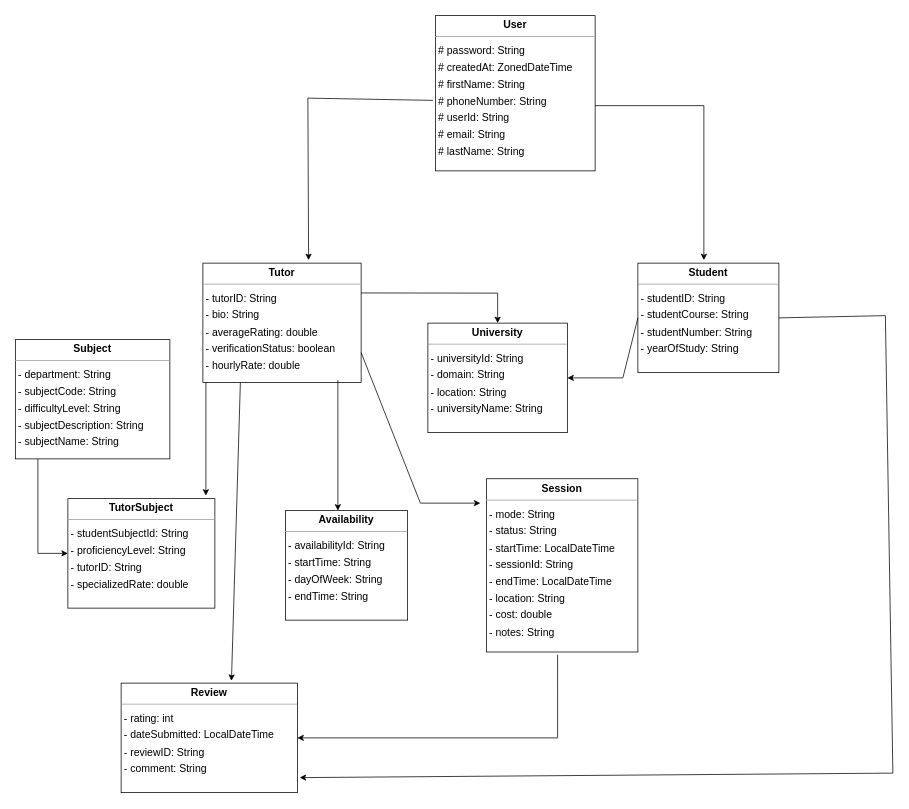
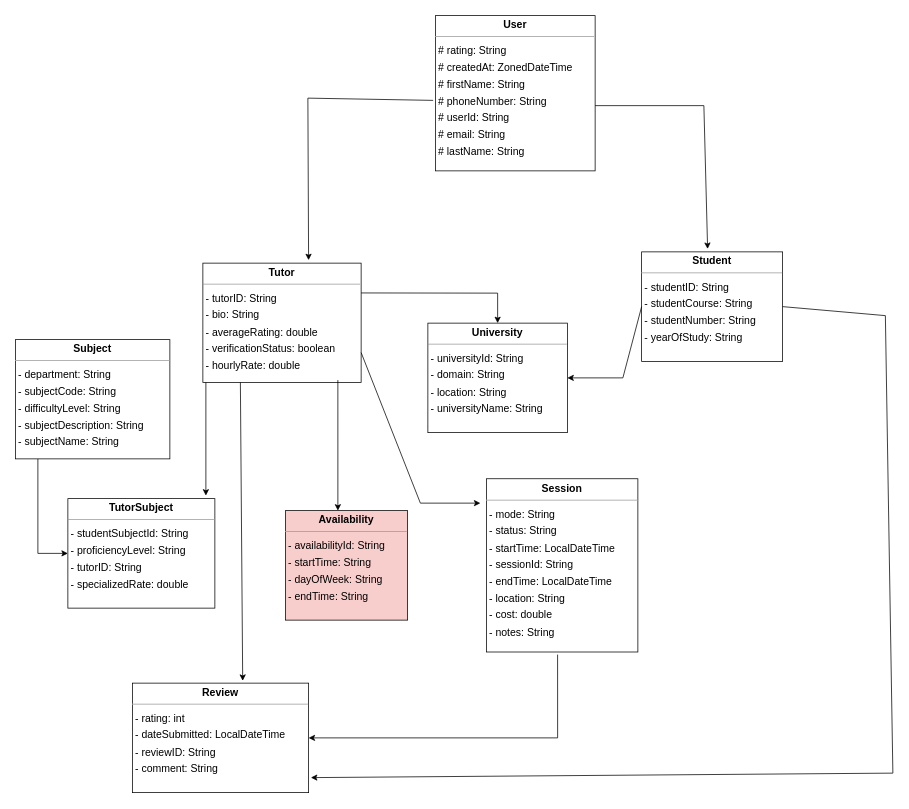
node "User # password: String # createdAt: ZonedDateTime # firstName: String # phoneNumber: String # userId: String # email: String # lastName: String": label "User # password: String # createdAt: ZonedDateTime # firstName: String # phoneNumber: String # userId: String # email: String # lastName: String" -> "User # rating: String # createdAt: ZonedDateTime # firstName: String # phoneNumber: String # userId: String # email: String # lastName: String"
node "Student - studentID: String - studentCourse: String - studentNumber: String - yearOfStudy: String": moved (708, 318) -> (712, 306)
node "Availability - availabilityId: String - startTime: String - dayOfWeek: String - endTime: String": fillcolor #ffffff -> #f8cecc
node "Review - rating: int - dateSubmitted: LocalDateTime - reviewID: String - comment: String": moved (209, 738) -> (221, 738)
